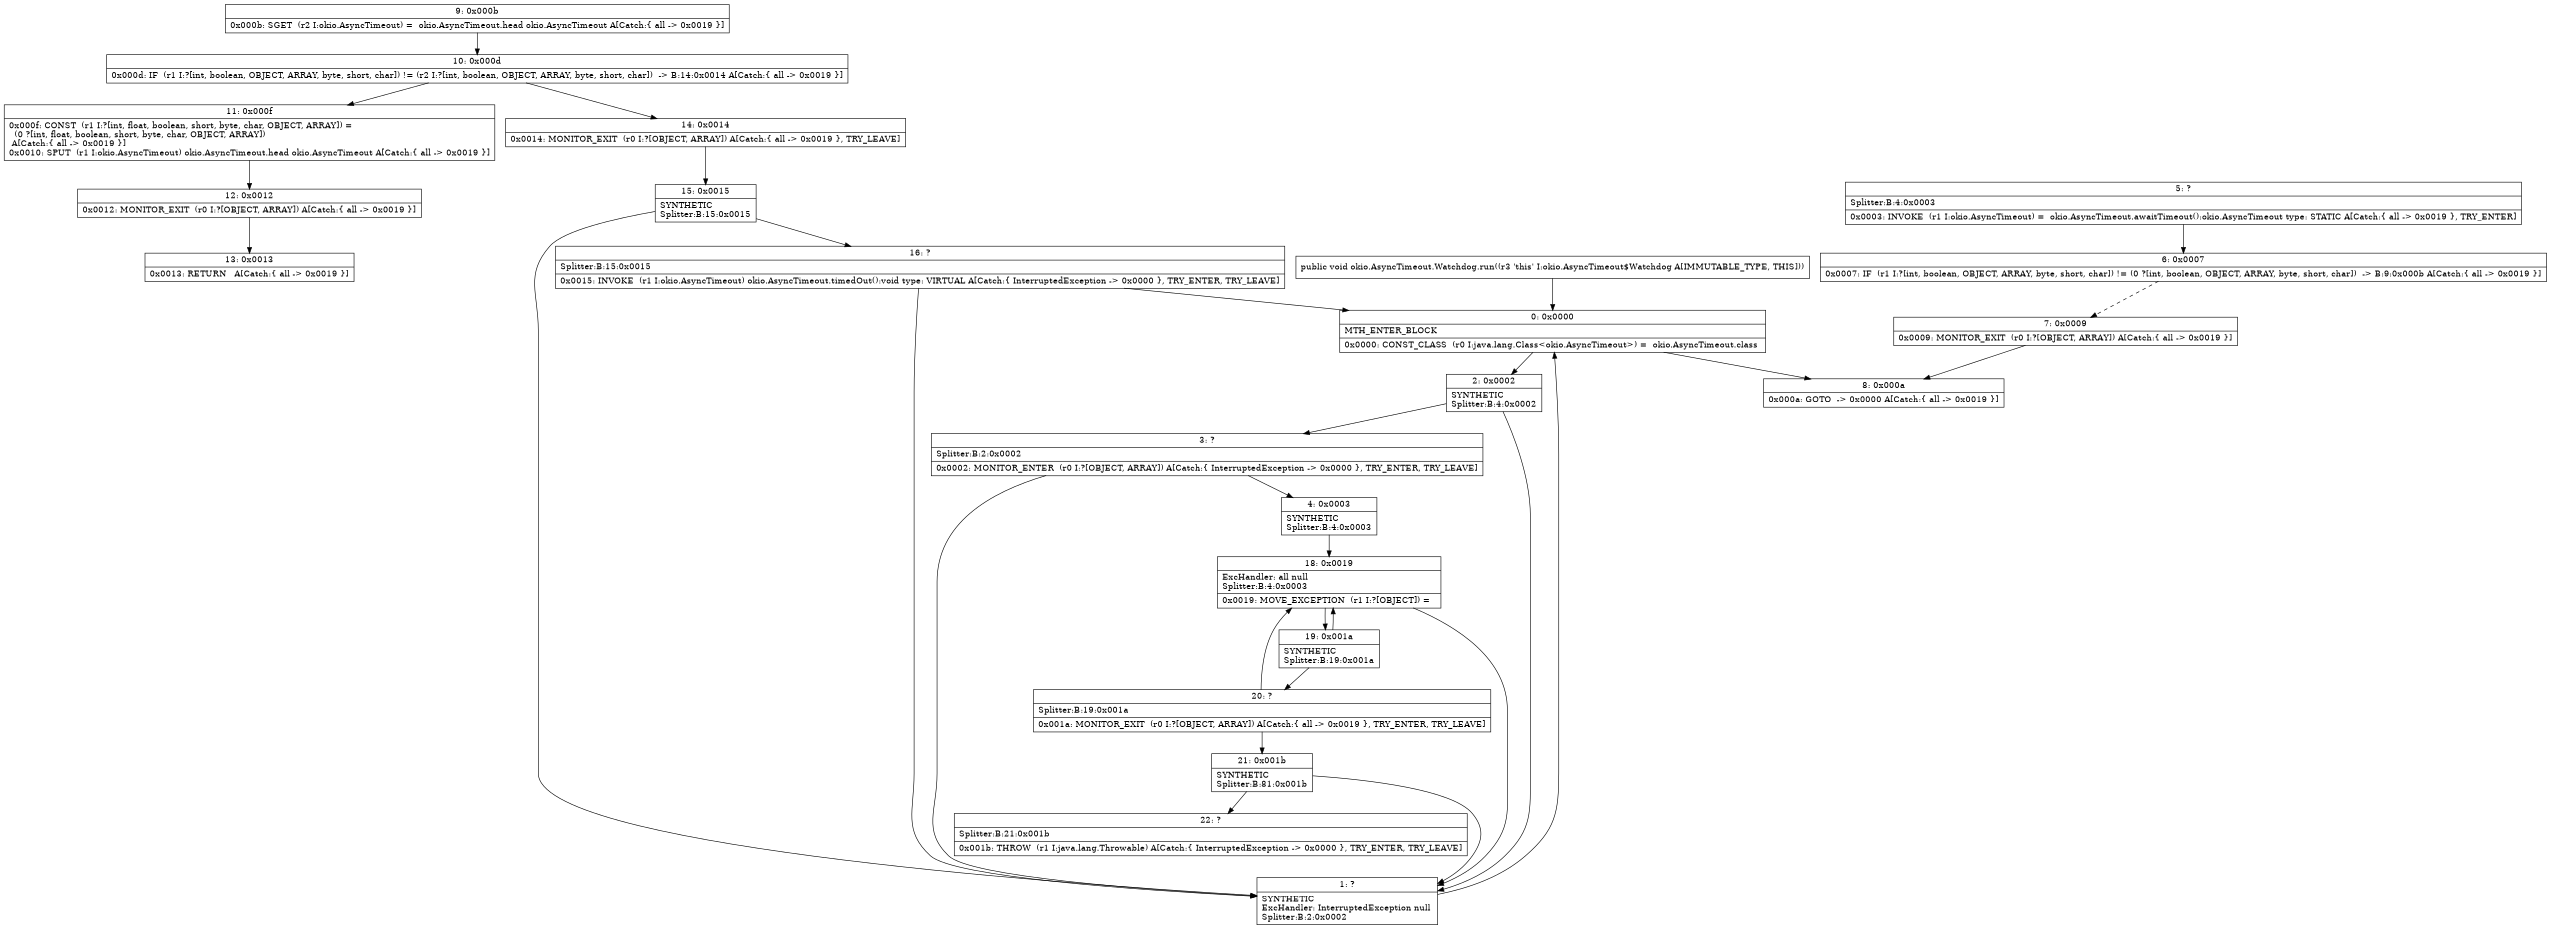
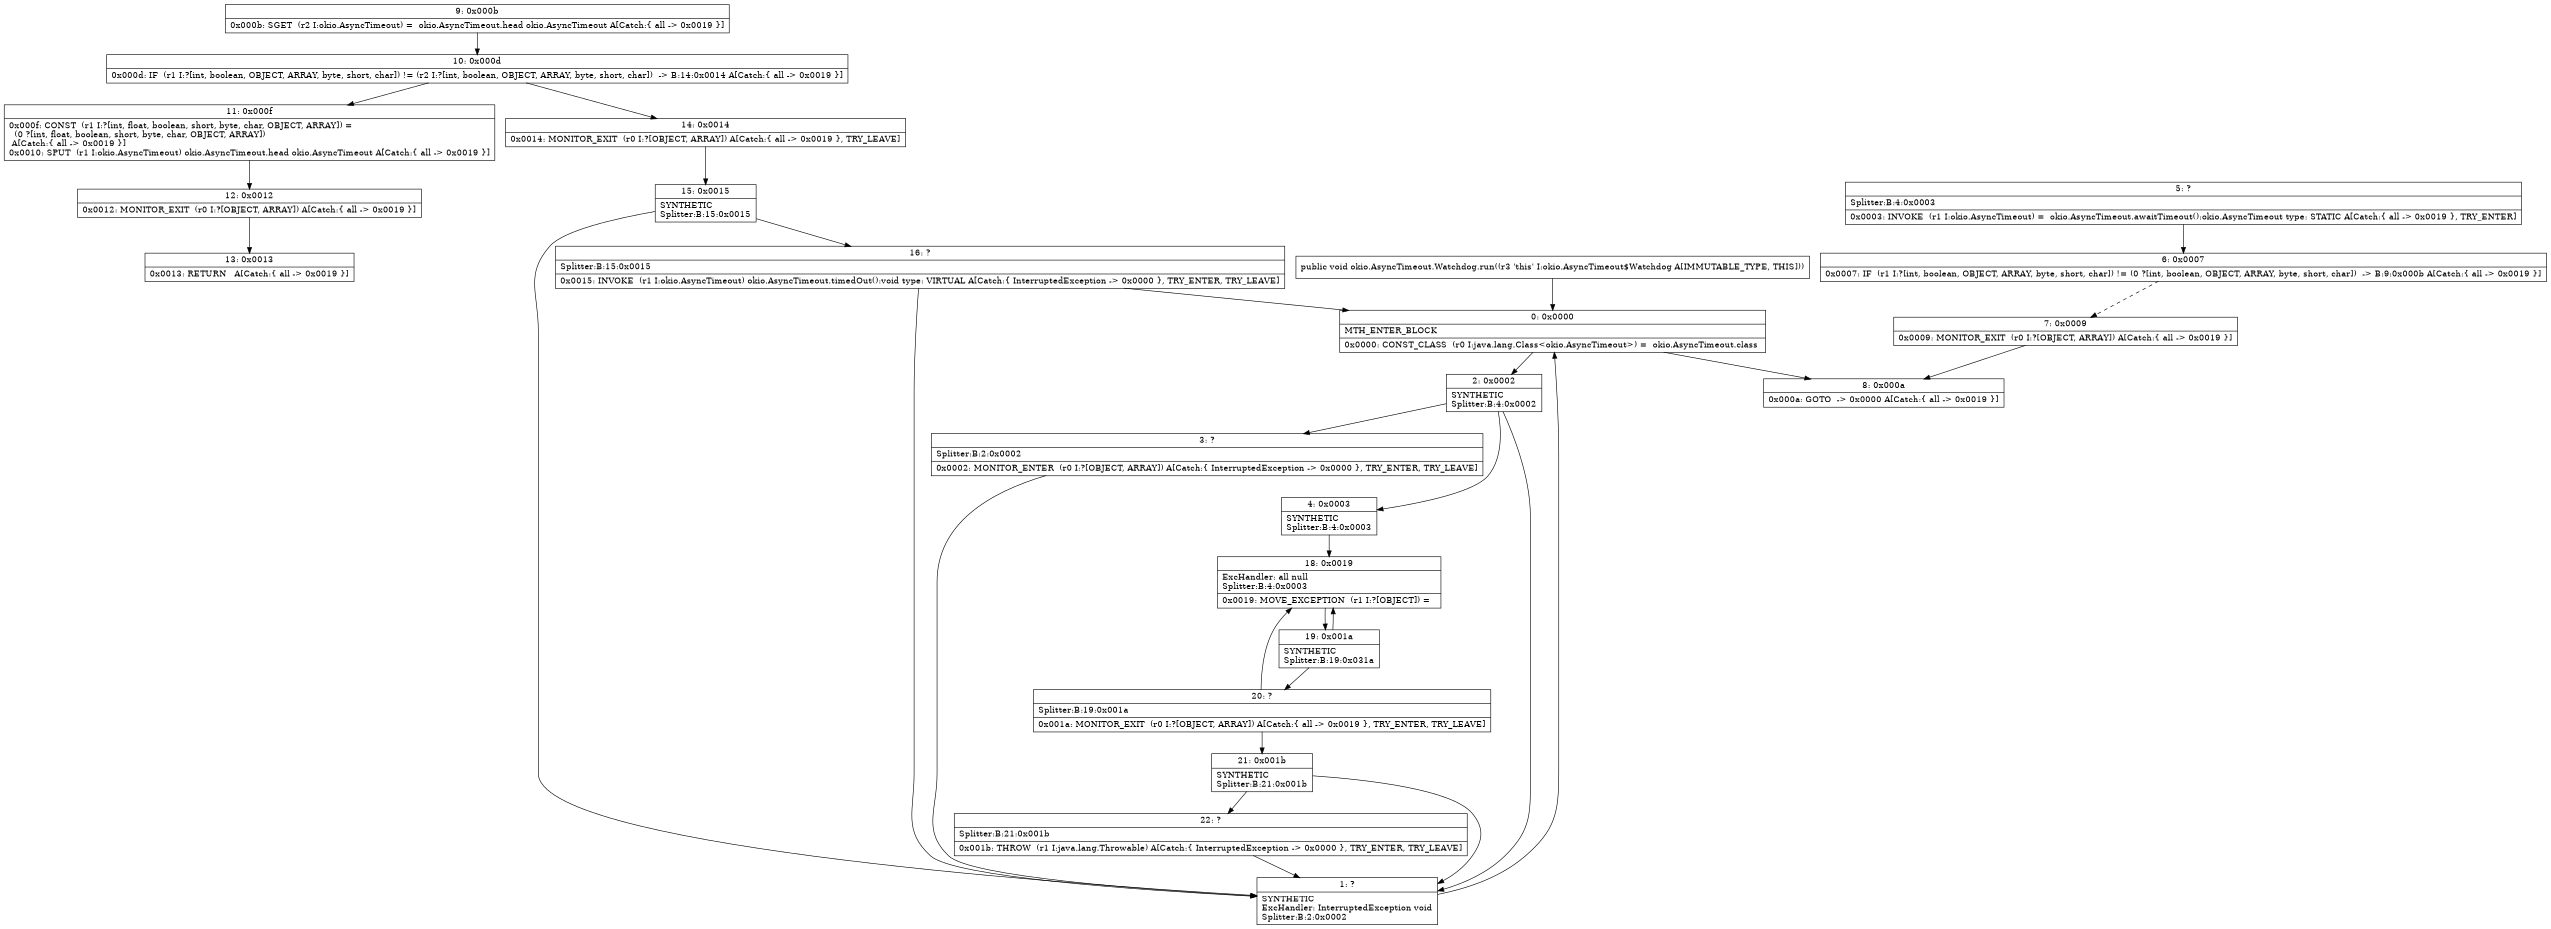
edge "3: ?" -> "4: 0x0003": now "2: 0x0002" -> "4: 0x0003"
node "19: 0x001a": text "Splitter:B:19:0x001a" -> "Splitter:B:19:0x031a"
edge "18: 0x0019" -> "1: ?": now "22: ?" -> "1: ?"
node "21: 0x001b": text "Splitter:B:81:0x001b" -> "Splitter:B:21:0x001b"
node "1: ?": text "ExcHandler: InterruptedException null" -> "ExcHandler: InterruptedException void"
